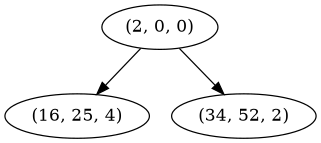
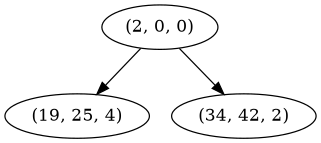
node "(16, 25, 4)": label "(16, 25, 4)" -> "(19, 25, 4)"
node "(34, 52, 2)": label "(34, 52, 2)" -> "(34, 42, 2)"
